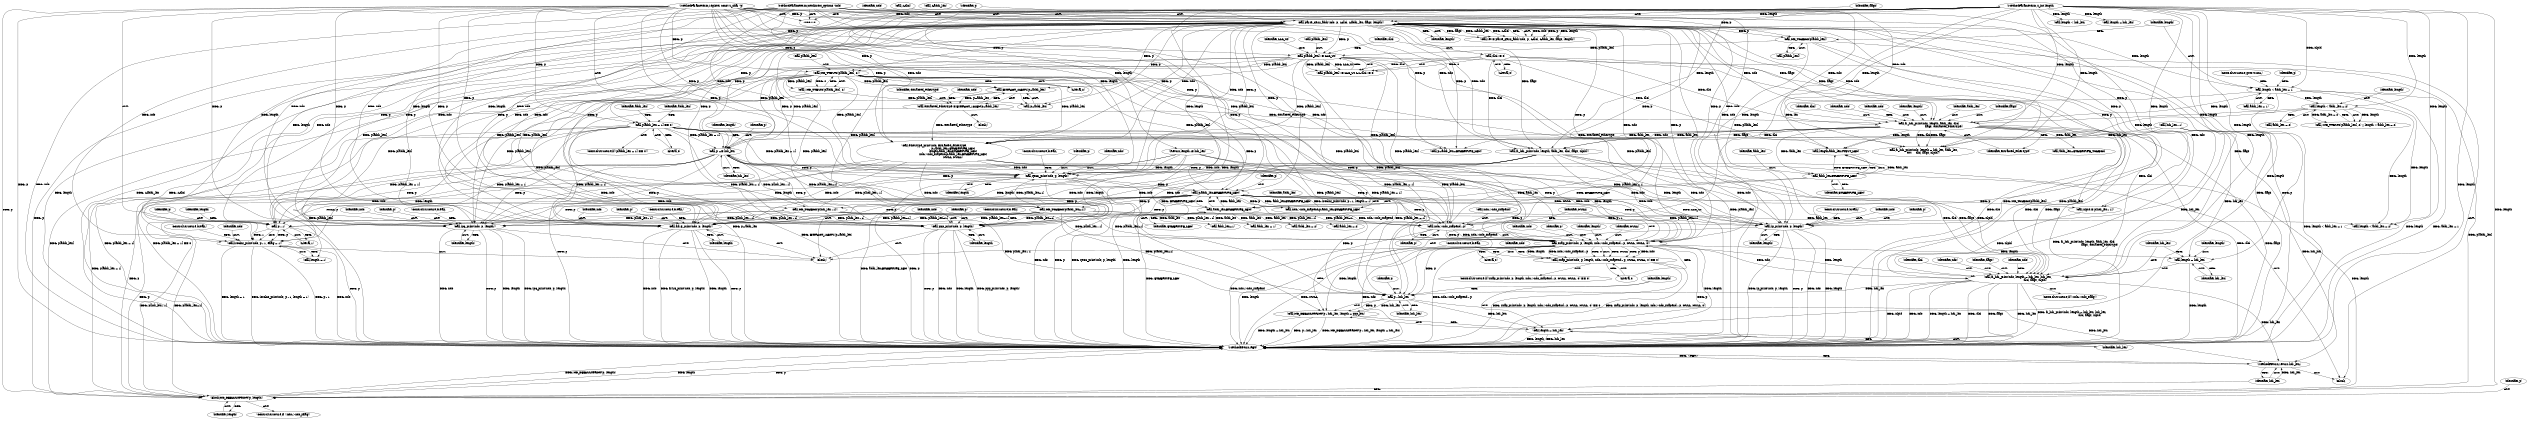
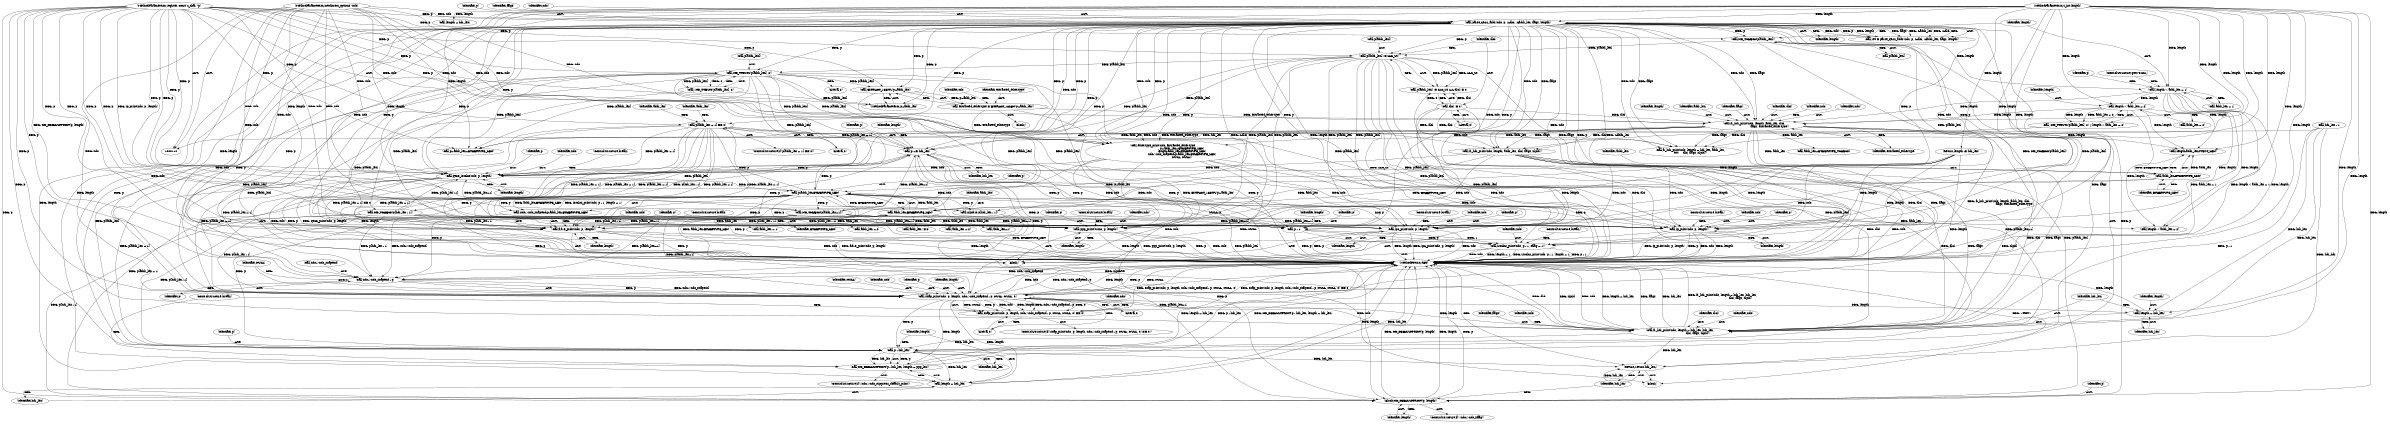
node "(Call,&dlci)": removed
node "(Call,&addr_len)": removed
edge "(MethodParameterIn,u_int length)" -> "1000112": now "(Call,!ND_TTEST2(p[addr_len], 2) || length < addr_len + 2)" -> "1000112"
node "(Call,length < hdr_len)": removed
node "(Identifier,LLC_UI)": removed
edge "(MethodParameterIn,u_int length)" -> "(Call,length < addr_len + 1)": label "DDG: nlpid" -> "DDG: length"
edge "(Literal,2)" -> "(Call,ND_TTEST2(p[addr_len], 2))": removed, label "AST:"
edge "(MethodParameterIn,netdissect_options *ndo)" -> "(Call,ip6_print(ndo, p, length))": now "(MethodParameterIn,netdissect_options *ndo)" -> "(Call,p+addr_len+ETHERTYPE_LEN)"
node "(Call,EXTRACT_26BITS(p+addr_len))": label "(Call,EXTRACT_26BITS(p+addr_len))" -> "(Call,EXTRACT_16BITS(p+addr_len))"
edge "(Call,p[addr_len] != LLC_UI && dlci != 0)" -> "(Call,dlci != 0)": added, label "CFG:"
edge "(MethodParameterIn,register const u_char *p)" -> "(Call,p - 1)": label "AST: " -> "DDG: p"
node "(Call,p+addr_len)": label "(Call,p+addr_len)" -> "(MethodParameterIn,p+addr_len)"
edge "(MethodParameterIn,register const u_char *p)" -> "(Call,ip_print(ndo, p, length))": label "DDG: p" -> "DDG: ip_print(ndo, p, length)"
edge "(Call,length < addr_len + 1)" -> "(Call,length-addr_len-TTEST_LEN)": label "DDG: len" -> "DDG: length"
edge "(MethodParameterIn,register const u_char *p)" -> "(Call,ND_TCHECK(p[hdr_len - 1]))": removed, label "DDG: p"
node "(Call,q933_print(ndo, p, length))": label "(Call,q933_print(ndo, p, length))" -> "(Call,q933_isoclns(ndo, p, length))"
edge "(MethodParameterIn,register const u_char *p)" -> "(MethodReturn,RET)": label "DDG: p" -> "DDG: ND_DEFAULTPRINT(p, length)"
edge "(Call,p += hdr_len)" -> "(Block,ND_DEFAULTPRINT(p, length))": removed, label "DDG: p"
edge "(MethodParameterIn,u_int length)" -> "(Call,ip_print(ndo, p, length))": now "(Call,length < addr_len + 1)" -> "(Call,ip_print(ndo, p, length))"
edge "(Call,p-addr_len-ETHERTYPE_LEN)" -> "(Call,ip6_print(ndo, p, length))": label "DDG: p" -> "LLC: p"
edge "(Call,ND_TCHECK(p[hdr_len - 1]))" -> "(Call,p - 1)": removed, label "DDG: p[hdr_len - 1]"
node "(Call,ppp_print(ndo, p, length))": label "(Call,ppp_print(ndo, p, length))" -> "(Call,ppp_print(trunc, p, length))"
node "(Call,addr_len != 3)": added
node "(Literal,1)": removed
node "(Call,length + 1)": removed
edge "(Call,ndo->ndo_snapend - p)" -> "(MethodReturn,RET)": reversed
edge "(Call,ND_TCHECK(p[addr_len+1]))" -> "(Call,p - hdr_len)": now "(Call,p[addr_len] != LLC_UI && dlci != 0)" -> "(Call,p - hdr_len)"
node "(ControlStructure,if (!ndo->ndo_eflag))": removed
node "(MethodReturn,return hdr_len;)": label "(MethodReturn,return hdr_len;)" -> "(Return,return hdr_len;)"
node "(ControlStructure,if (!ndo->ndo_suppress_default_print))": added
edge "(Return,length -= hdr_len)" -> "(Block,ND_DEFAULTPRINT(p, length))": removed, label "DDG: length"
